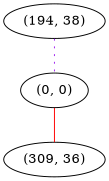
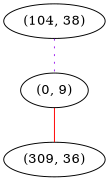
node "(194, 38)": label "(194, 38)" -> "(104, 38)"
node "(0, 0)": label "(0, 0)" -> "(0, 9)"
